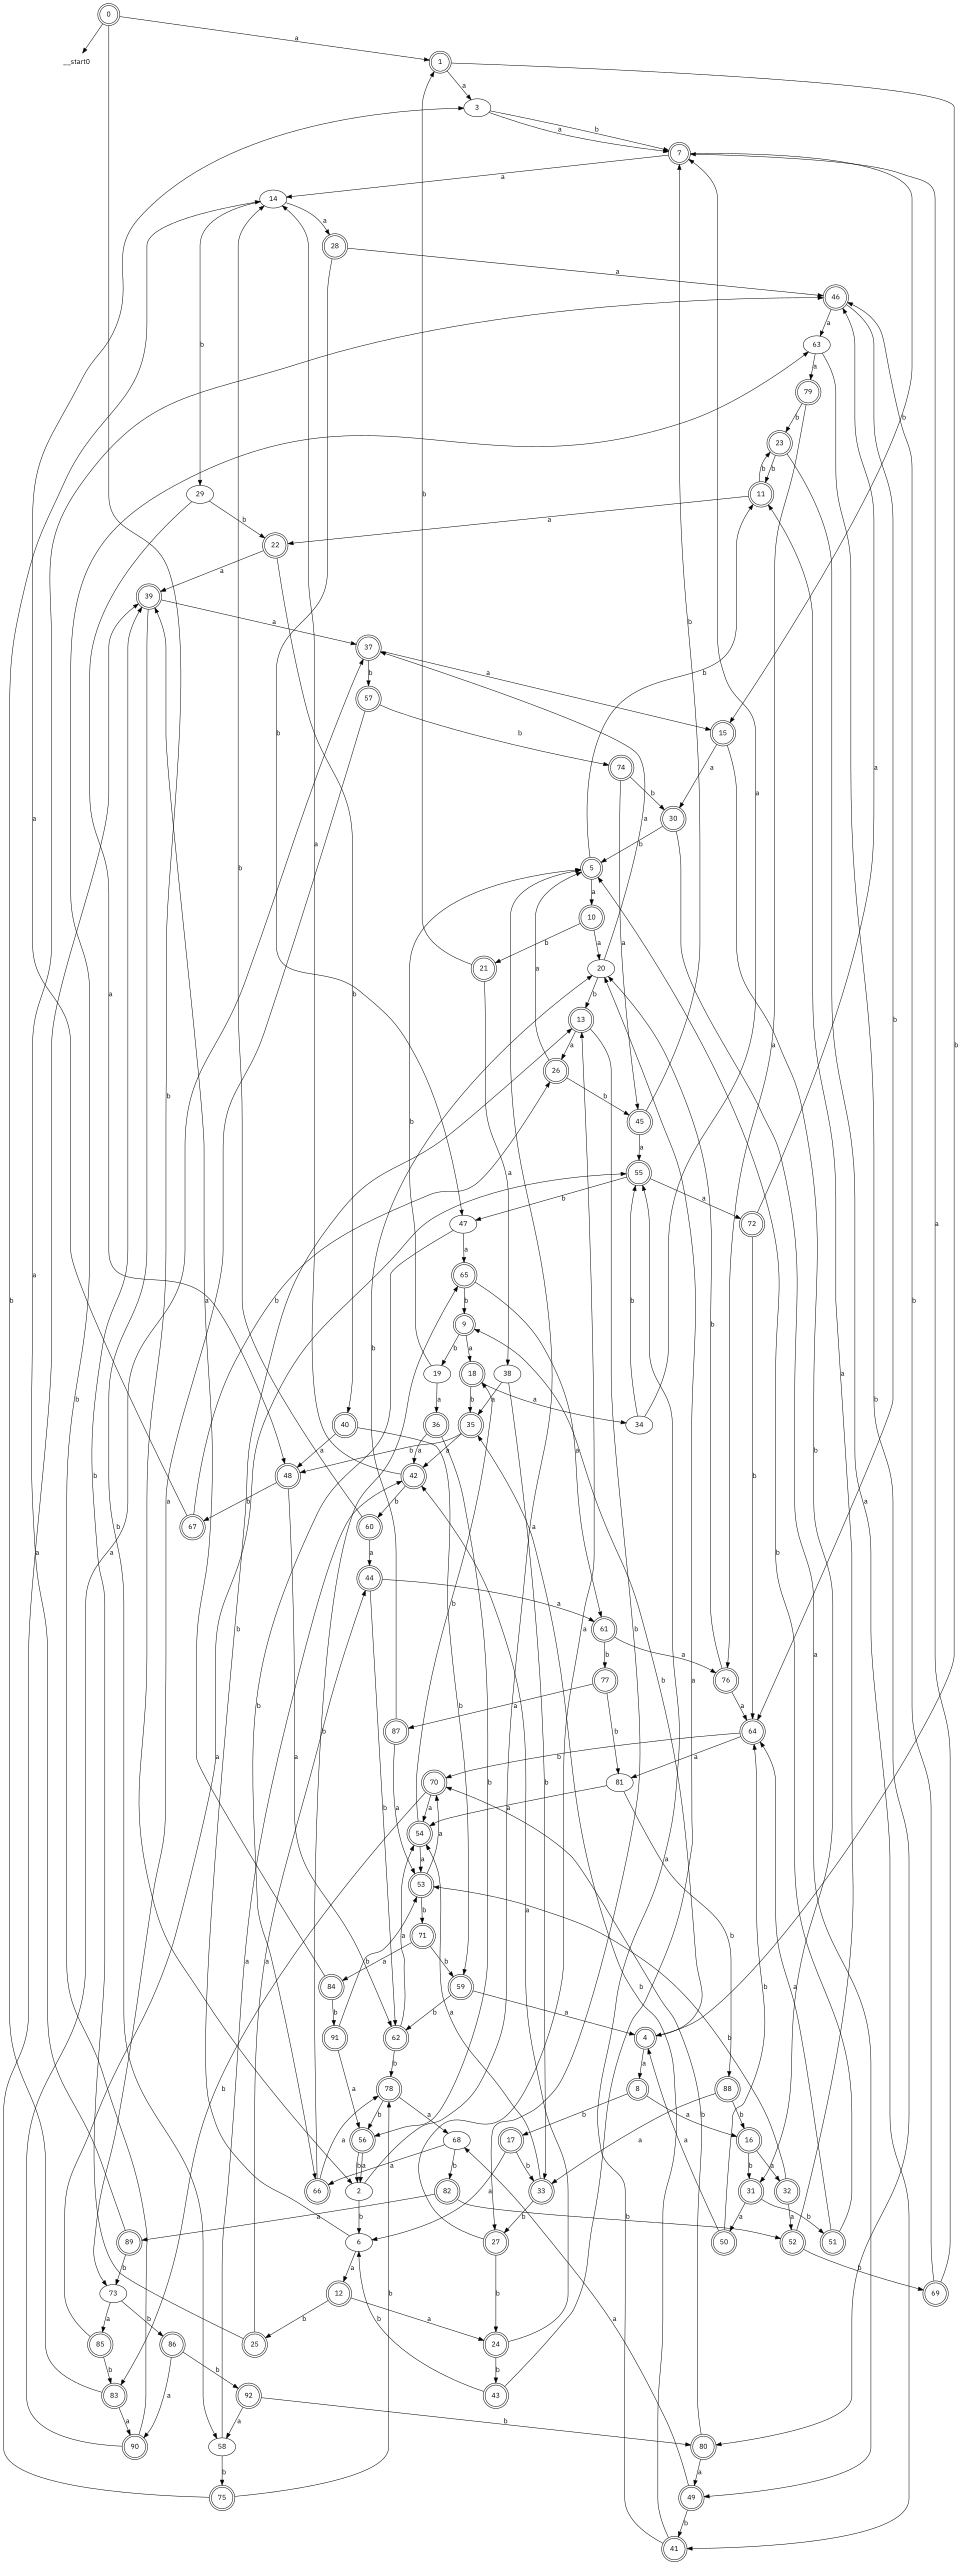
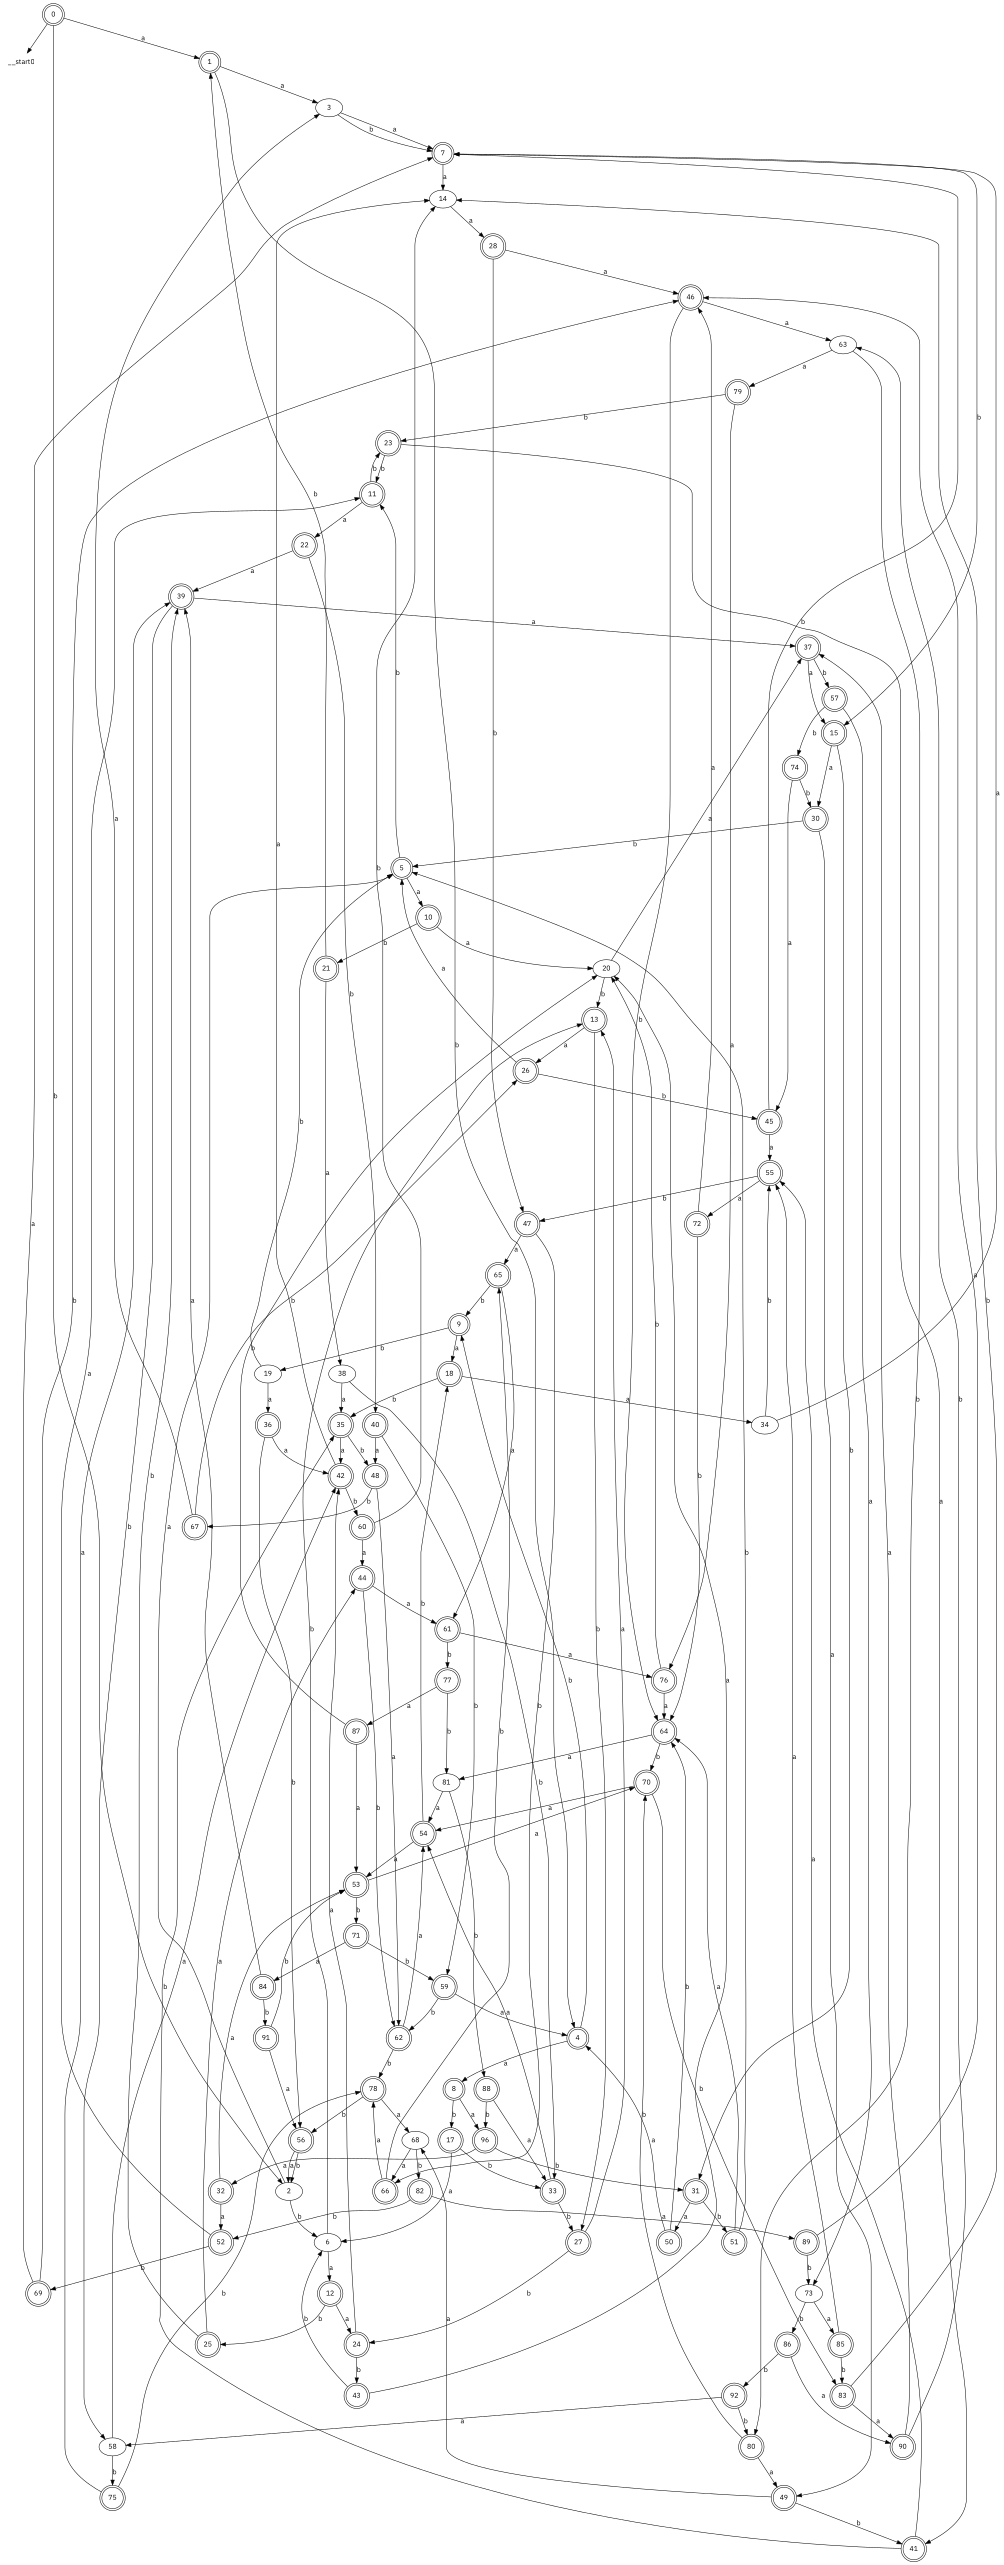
node "29": removed
node "47": shape ellipse -> doublecircle
edge "32" -> "53": label "b" -> "a"
node "16": label "16" -> "96"
